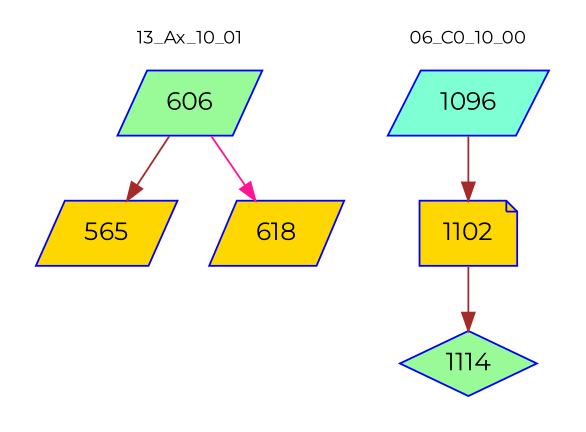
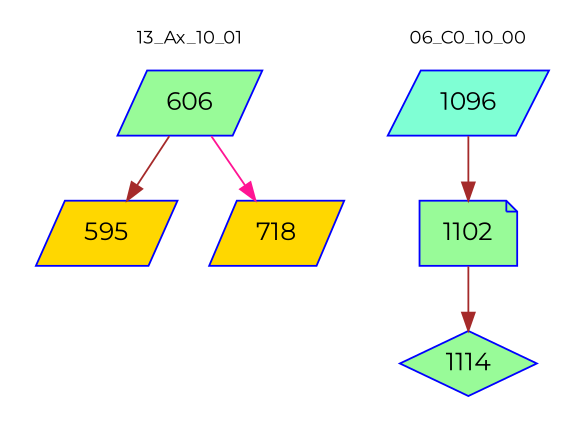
node "565": label "565" -> "595"
node "618": label "618" -> "718"
node "1102": fillcolor gold -> palegreen
